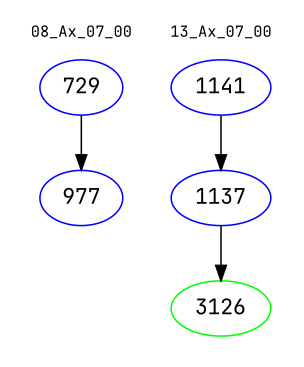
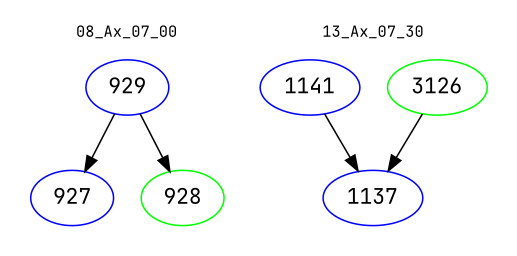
cluster "13_Ax_07_00": label "13_Ax_07_00" -> "13_Ax_07_30"
node "729": label "729" -> "929"
node "977": label "977" -> "927"
node "928": added
edge "1137" -> "3126": reversed
